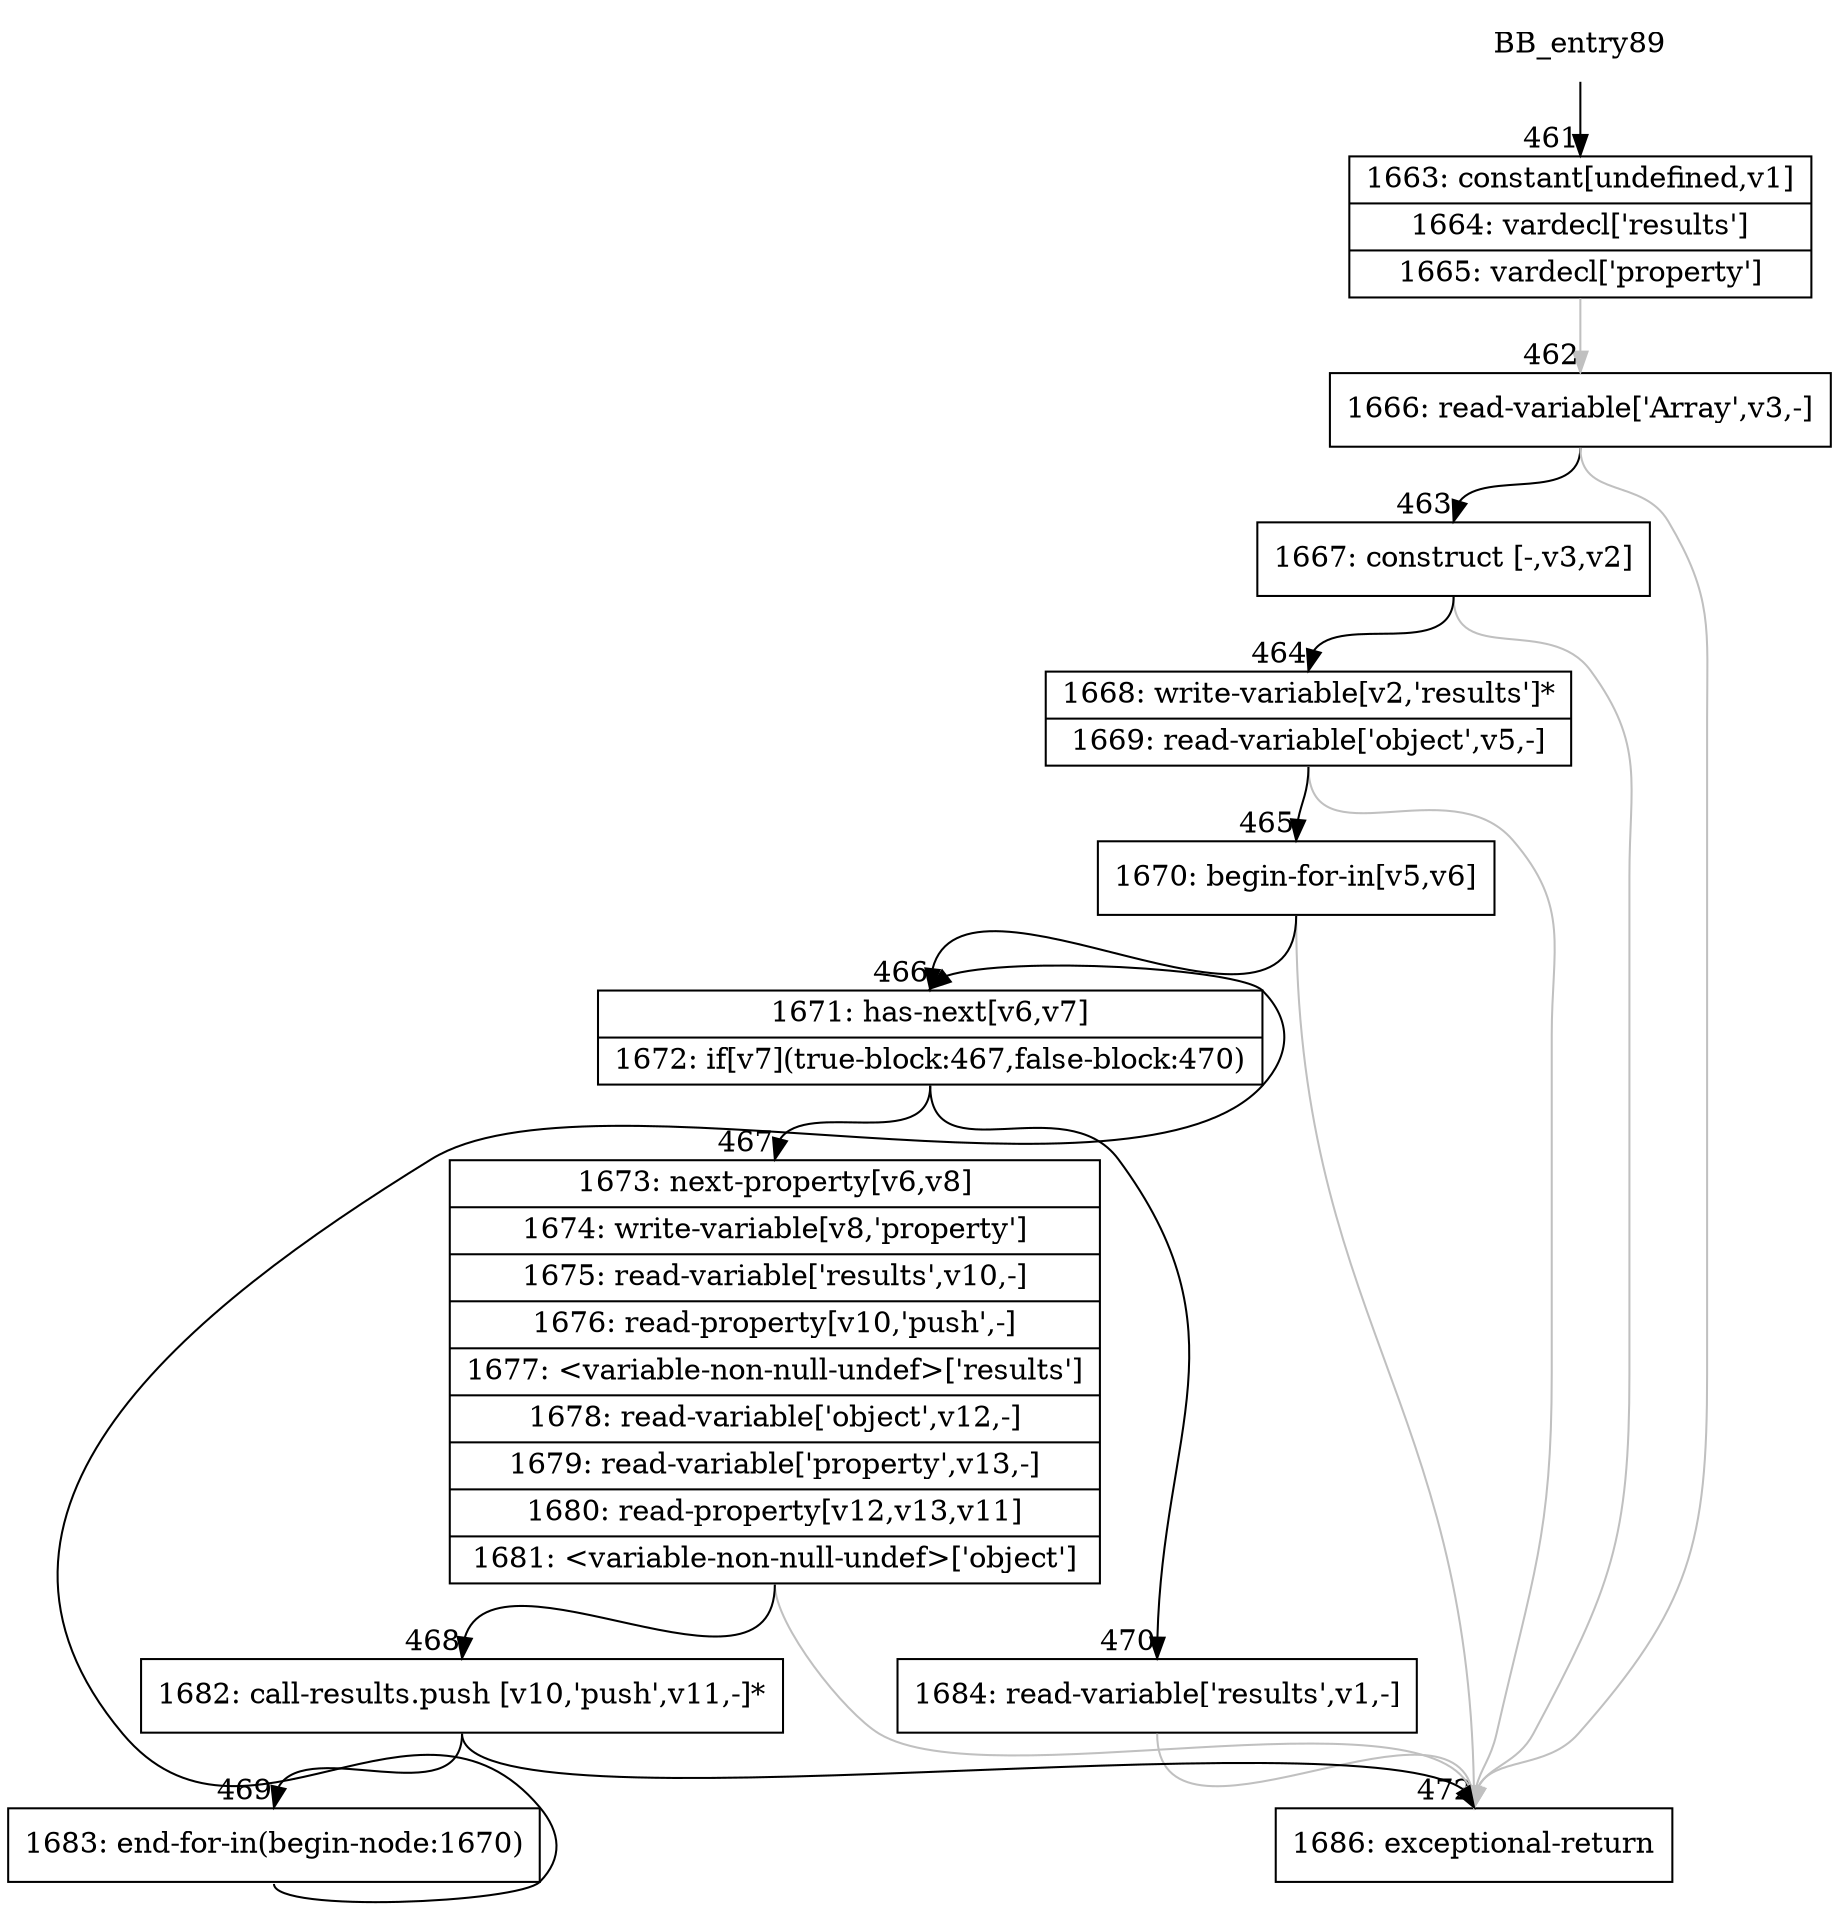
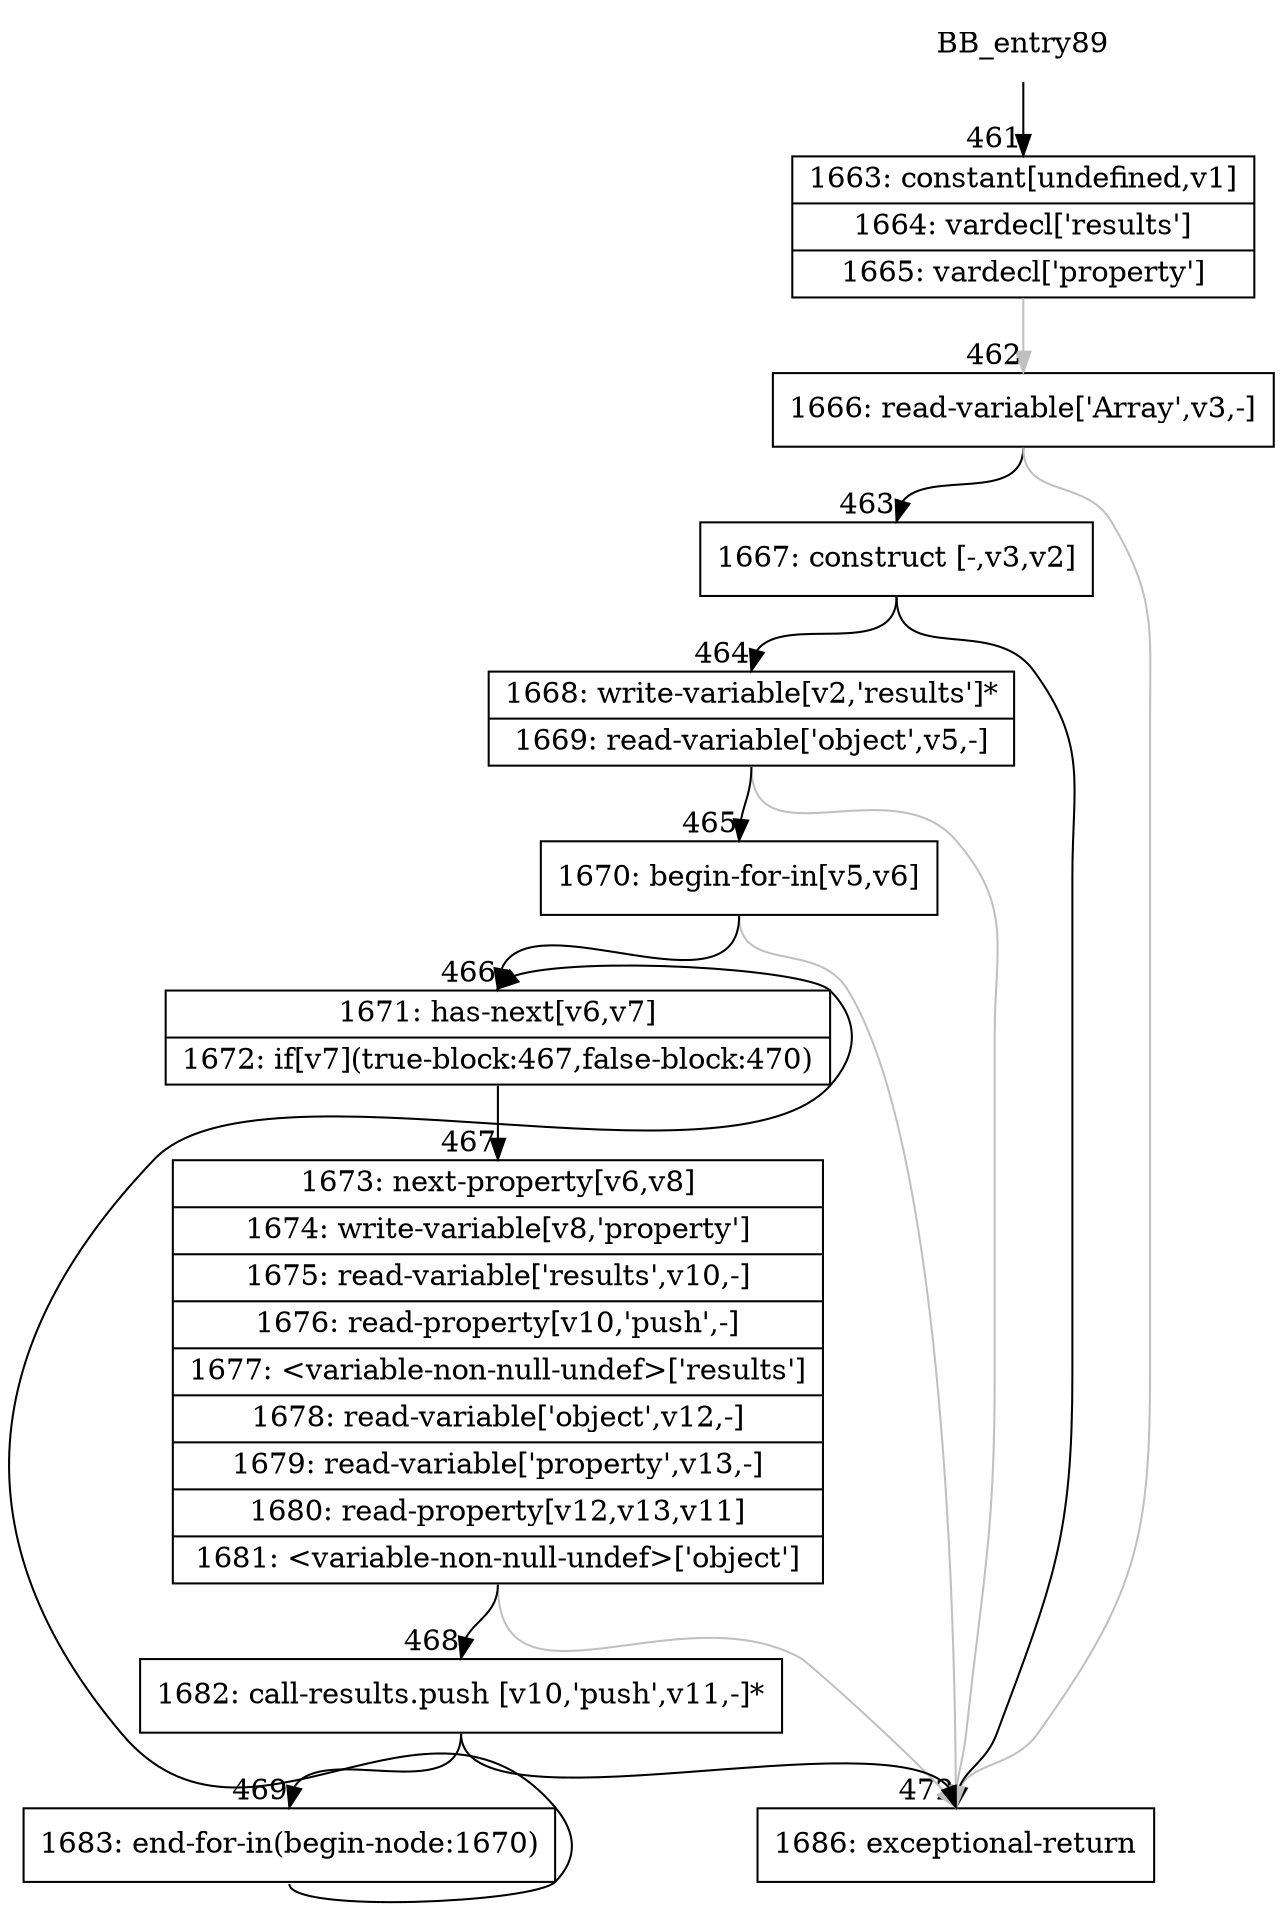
edge "1667: construct [-,v3,v2]" -> "1686: exceptional-return": color gray -> black
node "1684: read-variable['results',v1,-]": removed
